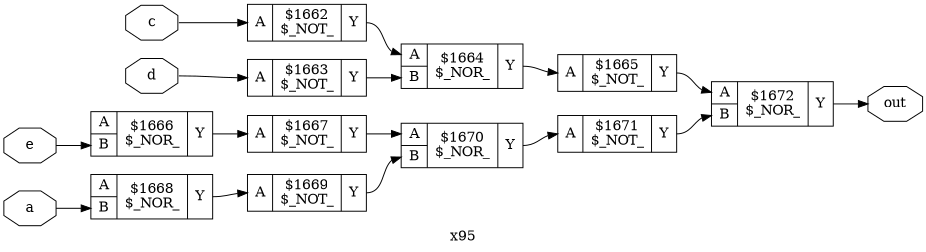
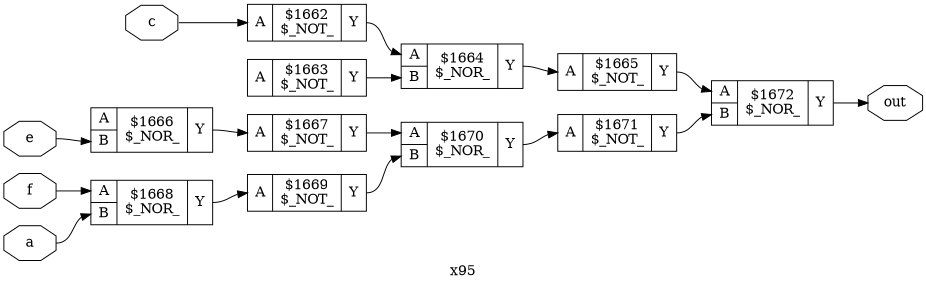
node "d": removed
node "f": added
